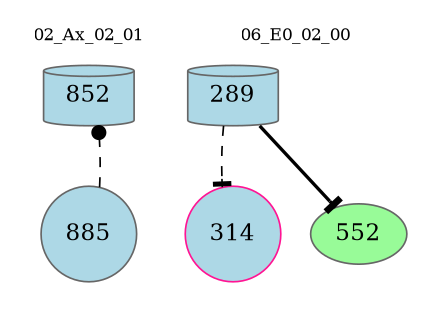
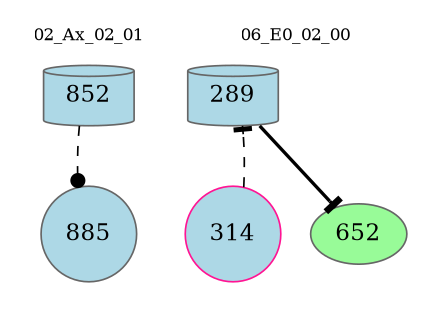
edge "289" -> "314": reversed
edge "885" -> "852": reversed
node "552": label "552" -> "652"
